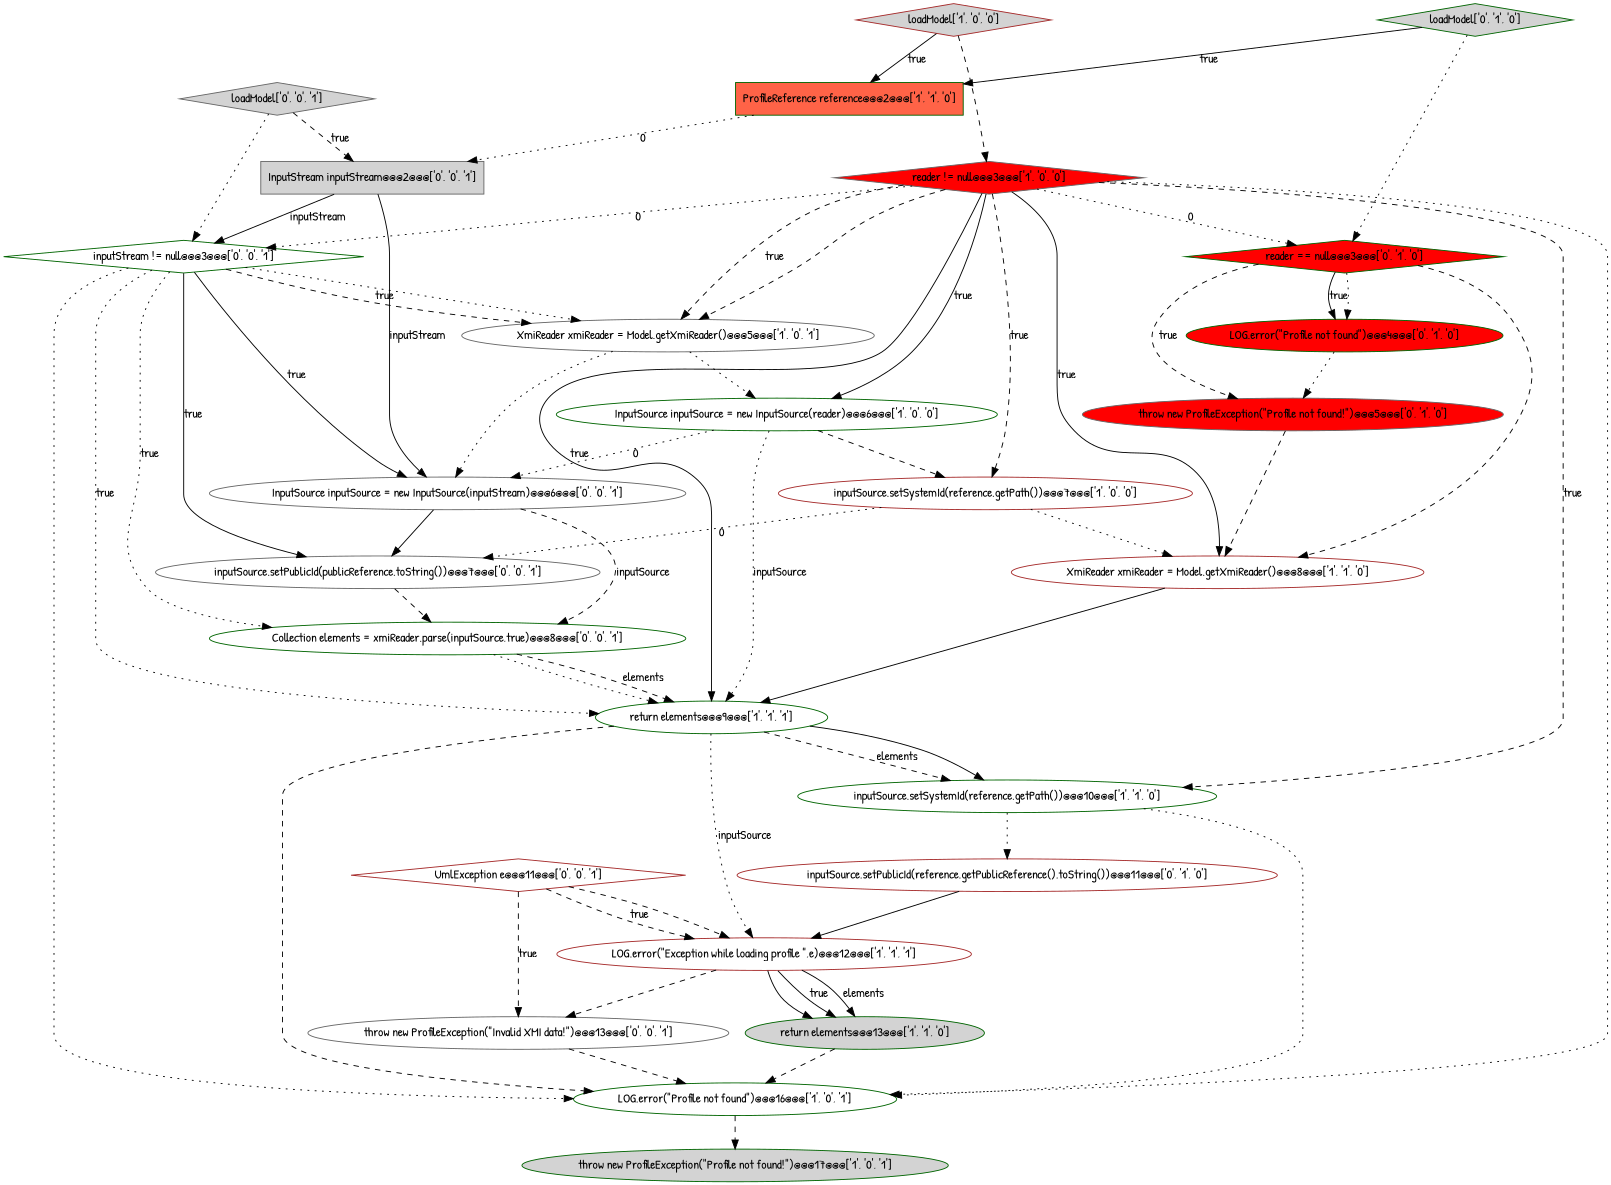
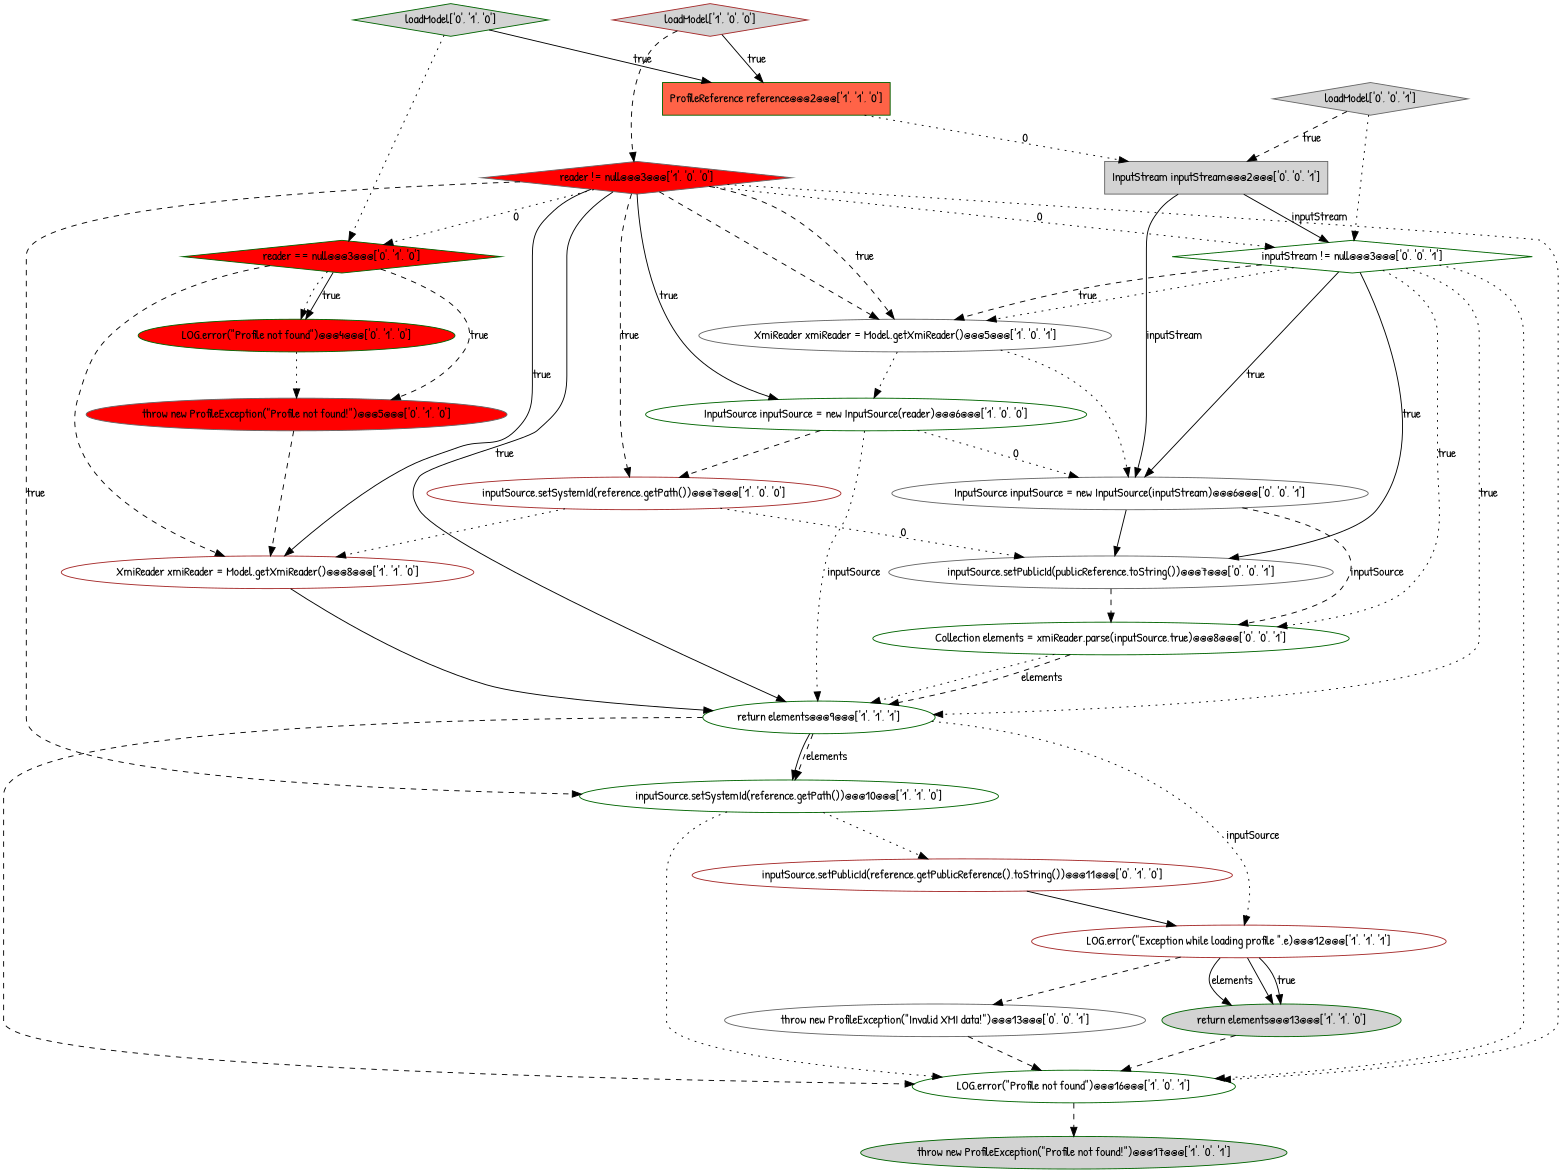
node "UmlException e@@@11@@@['0', '0', '1']": removed
